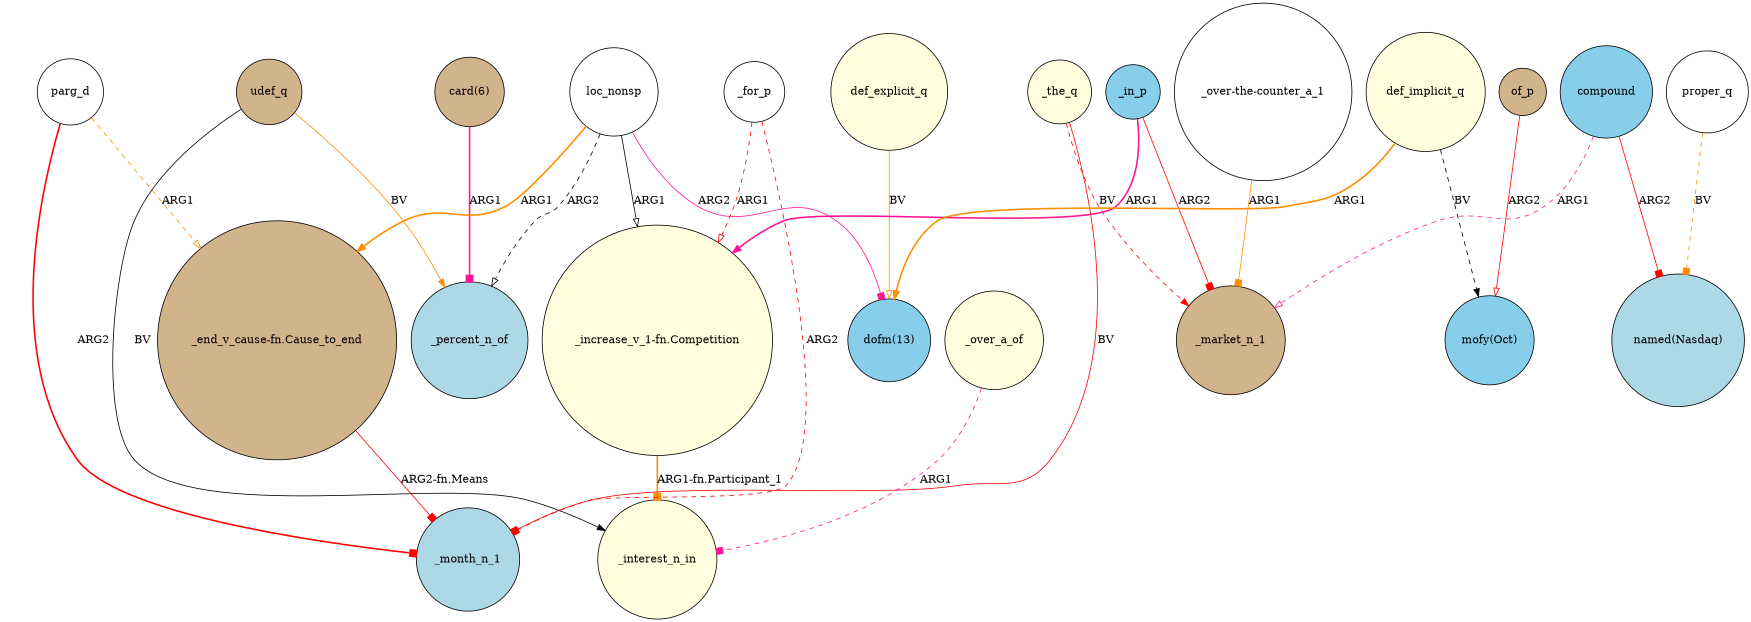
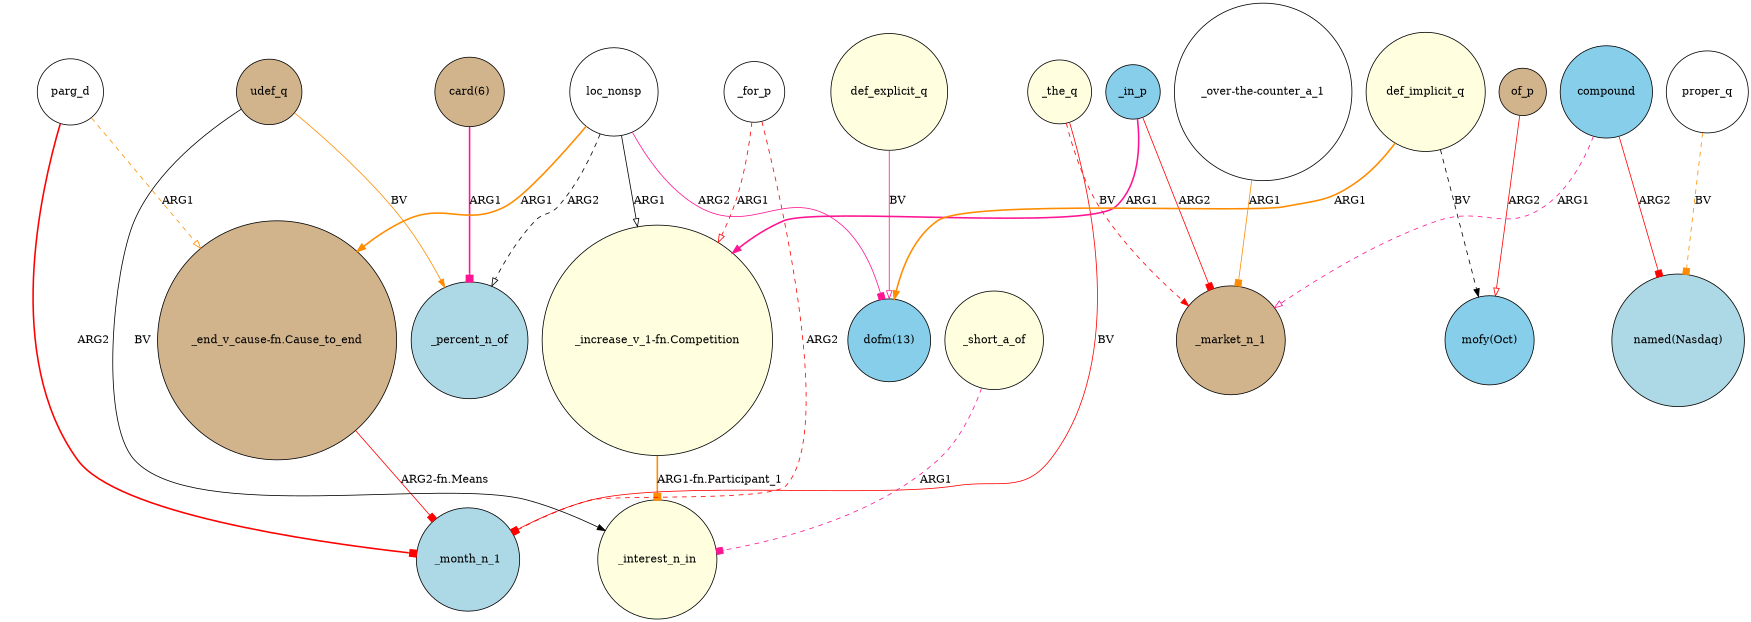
edge "def_explicit_q" -> "dofm(13)": color darkorange -> deeppink
node "_over_a_of": label "_over_a_of" -> "_short_a_of"
